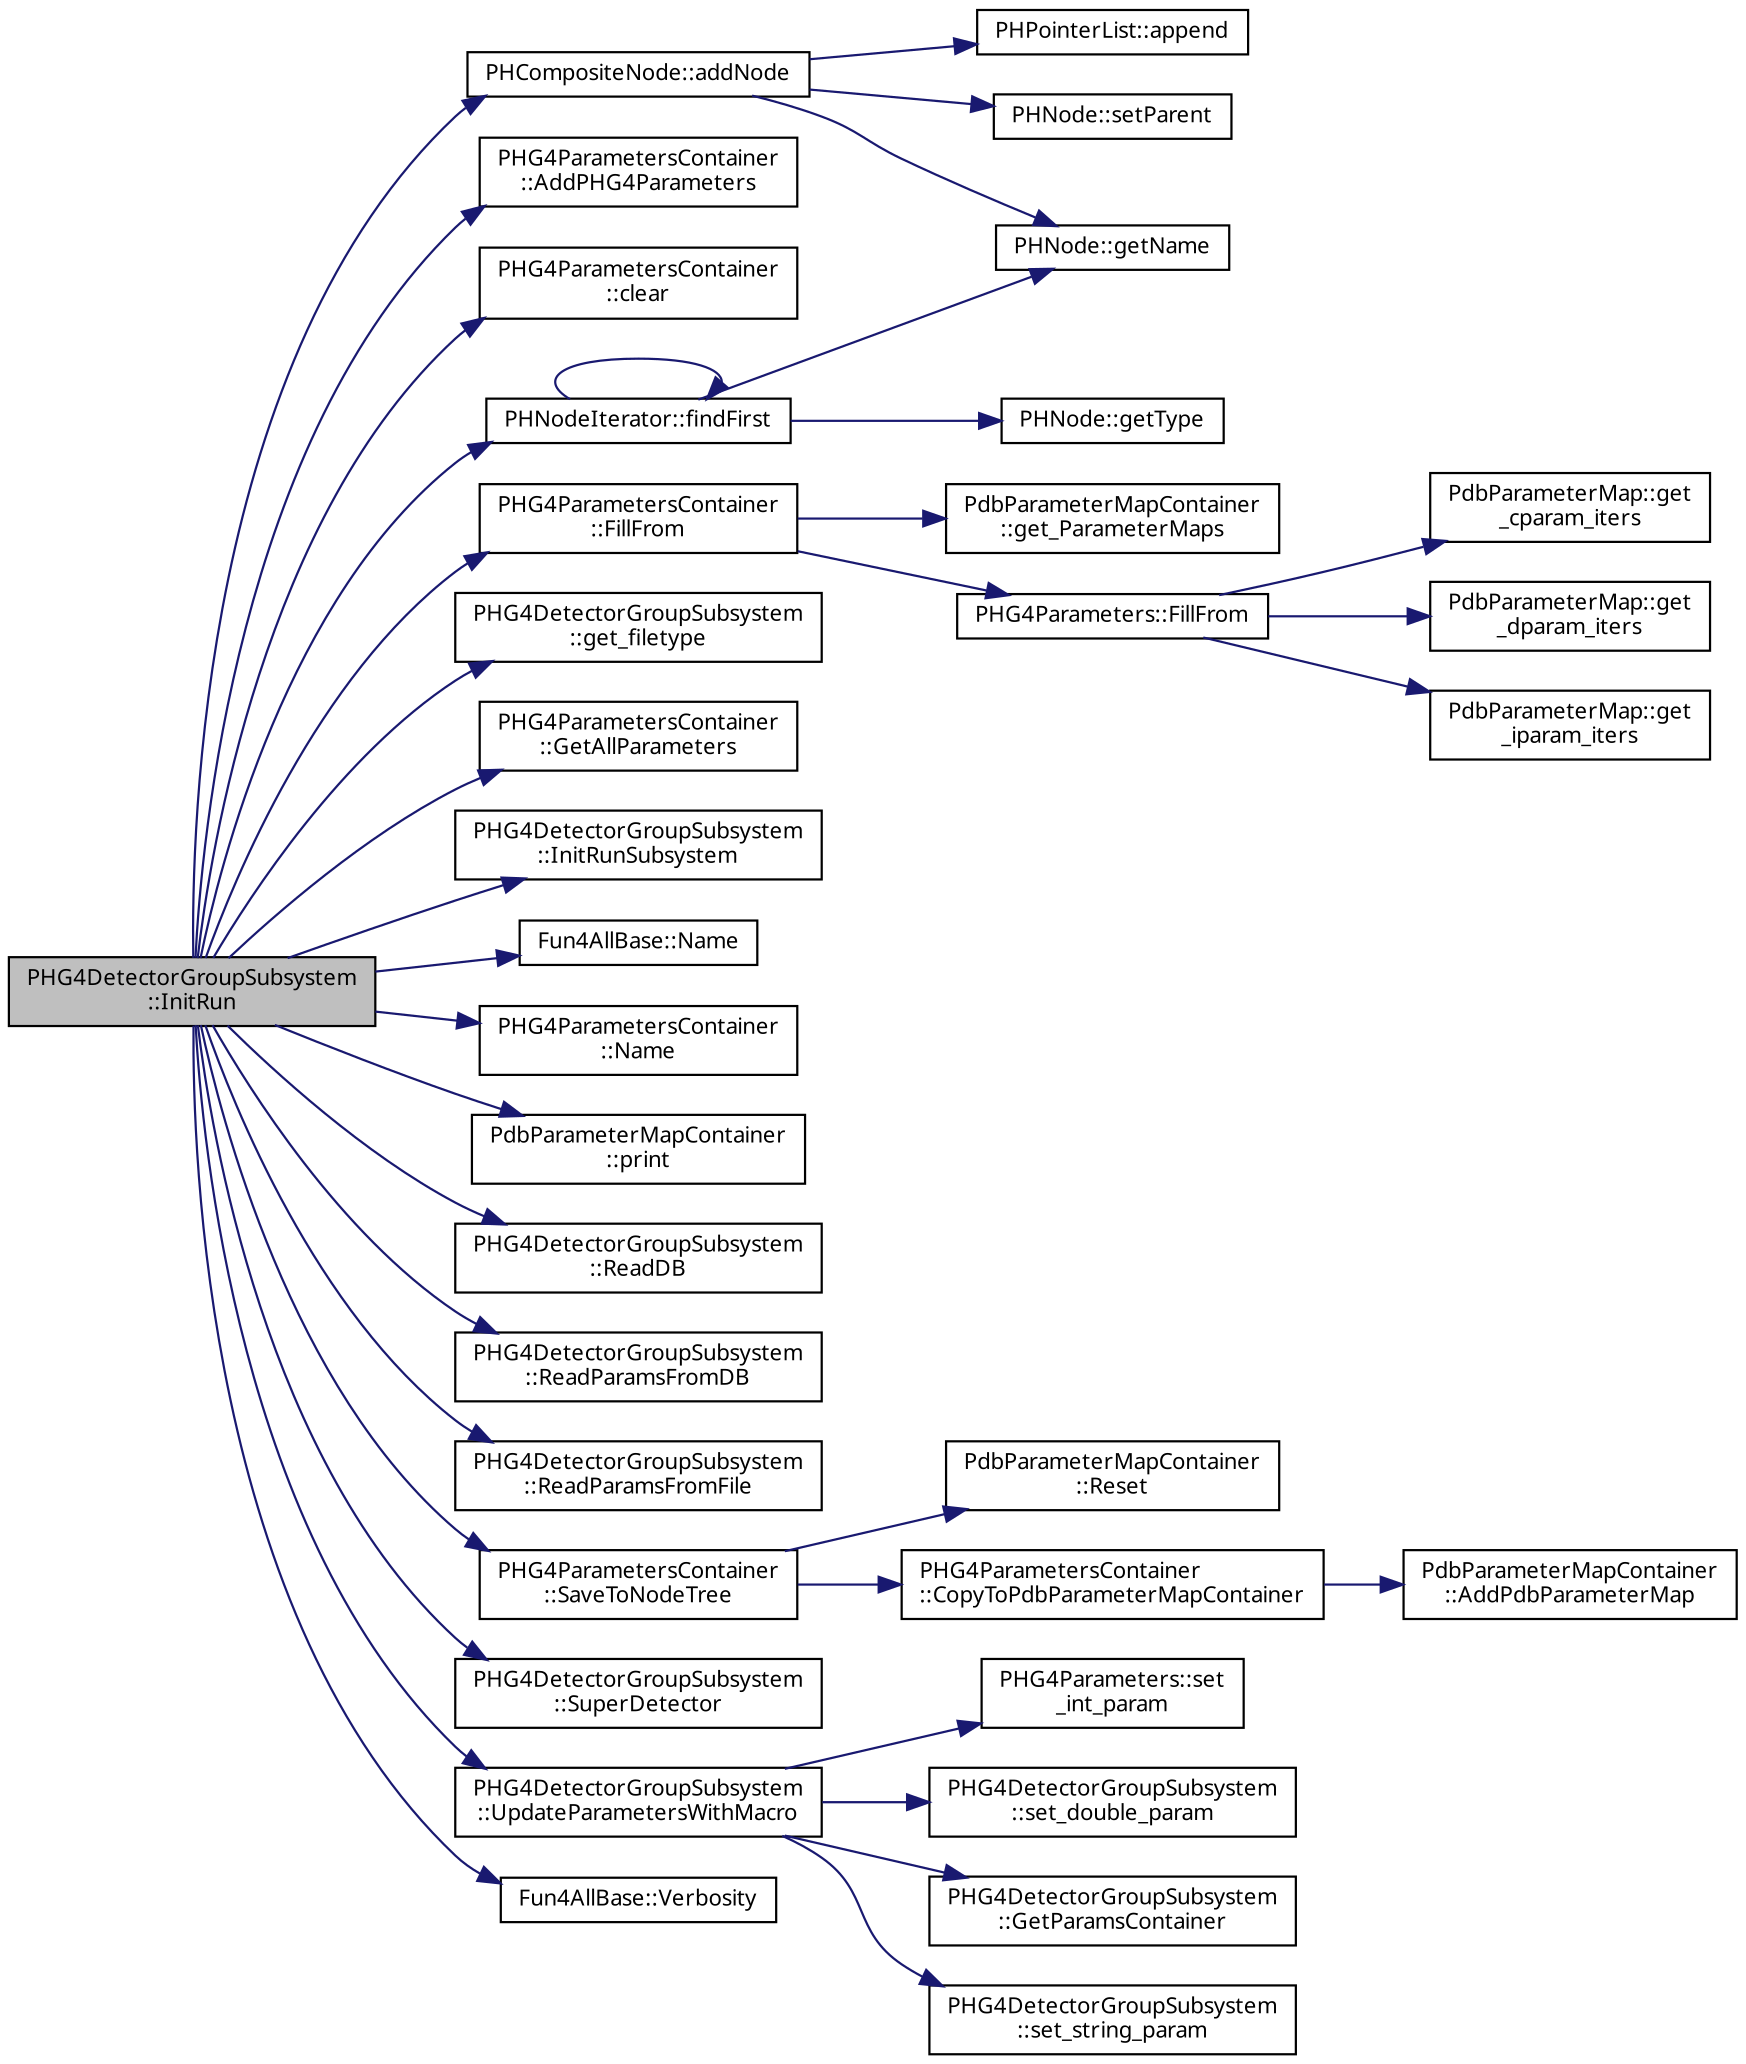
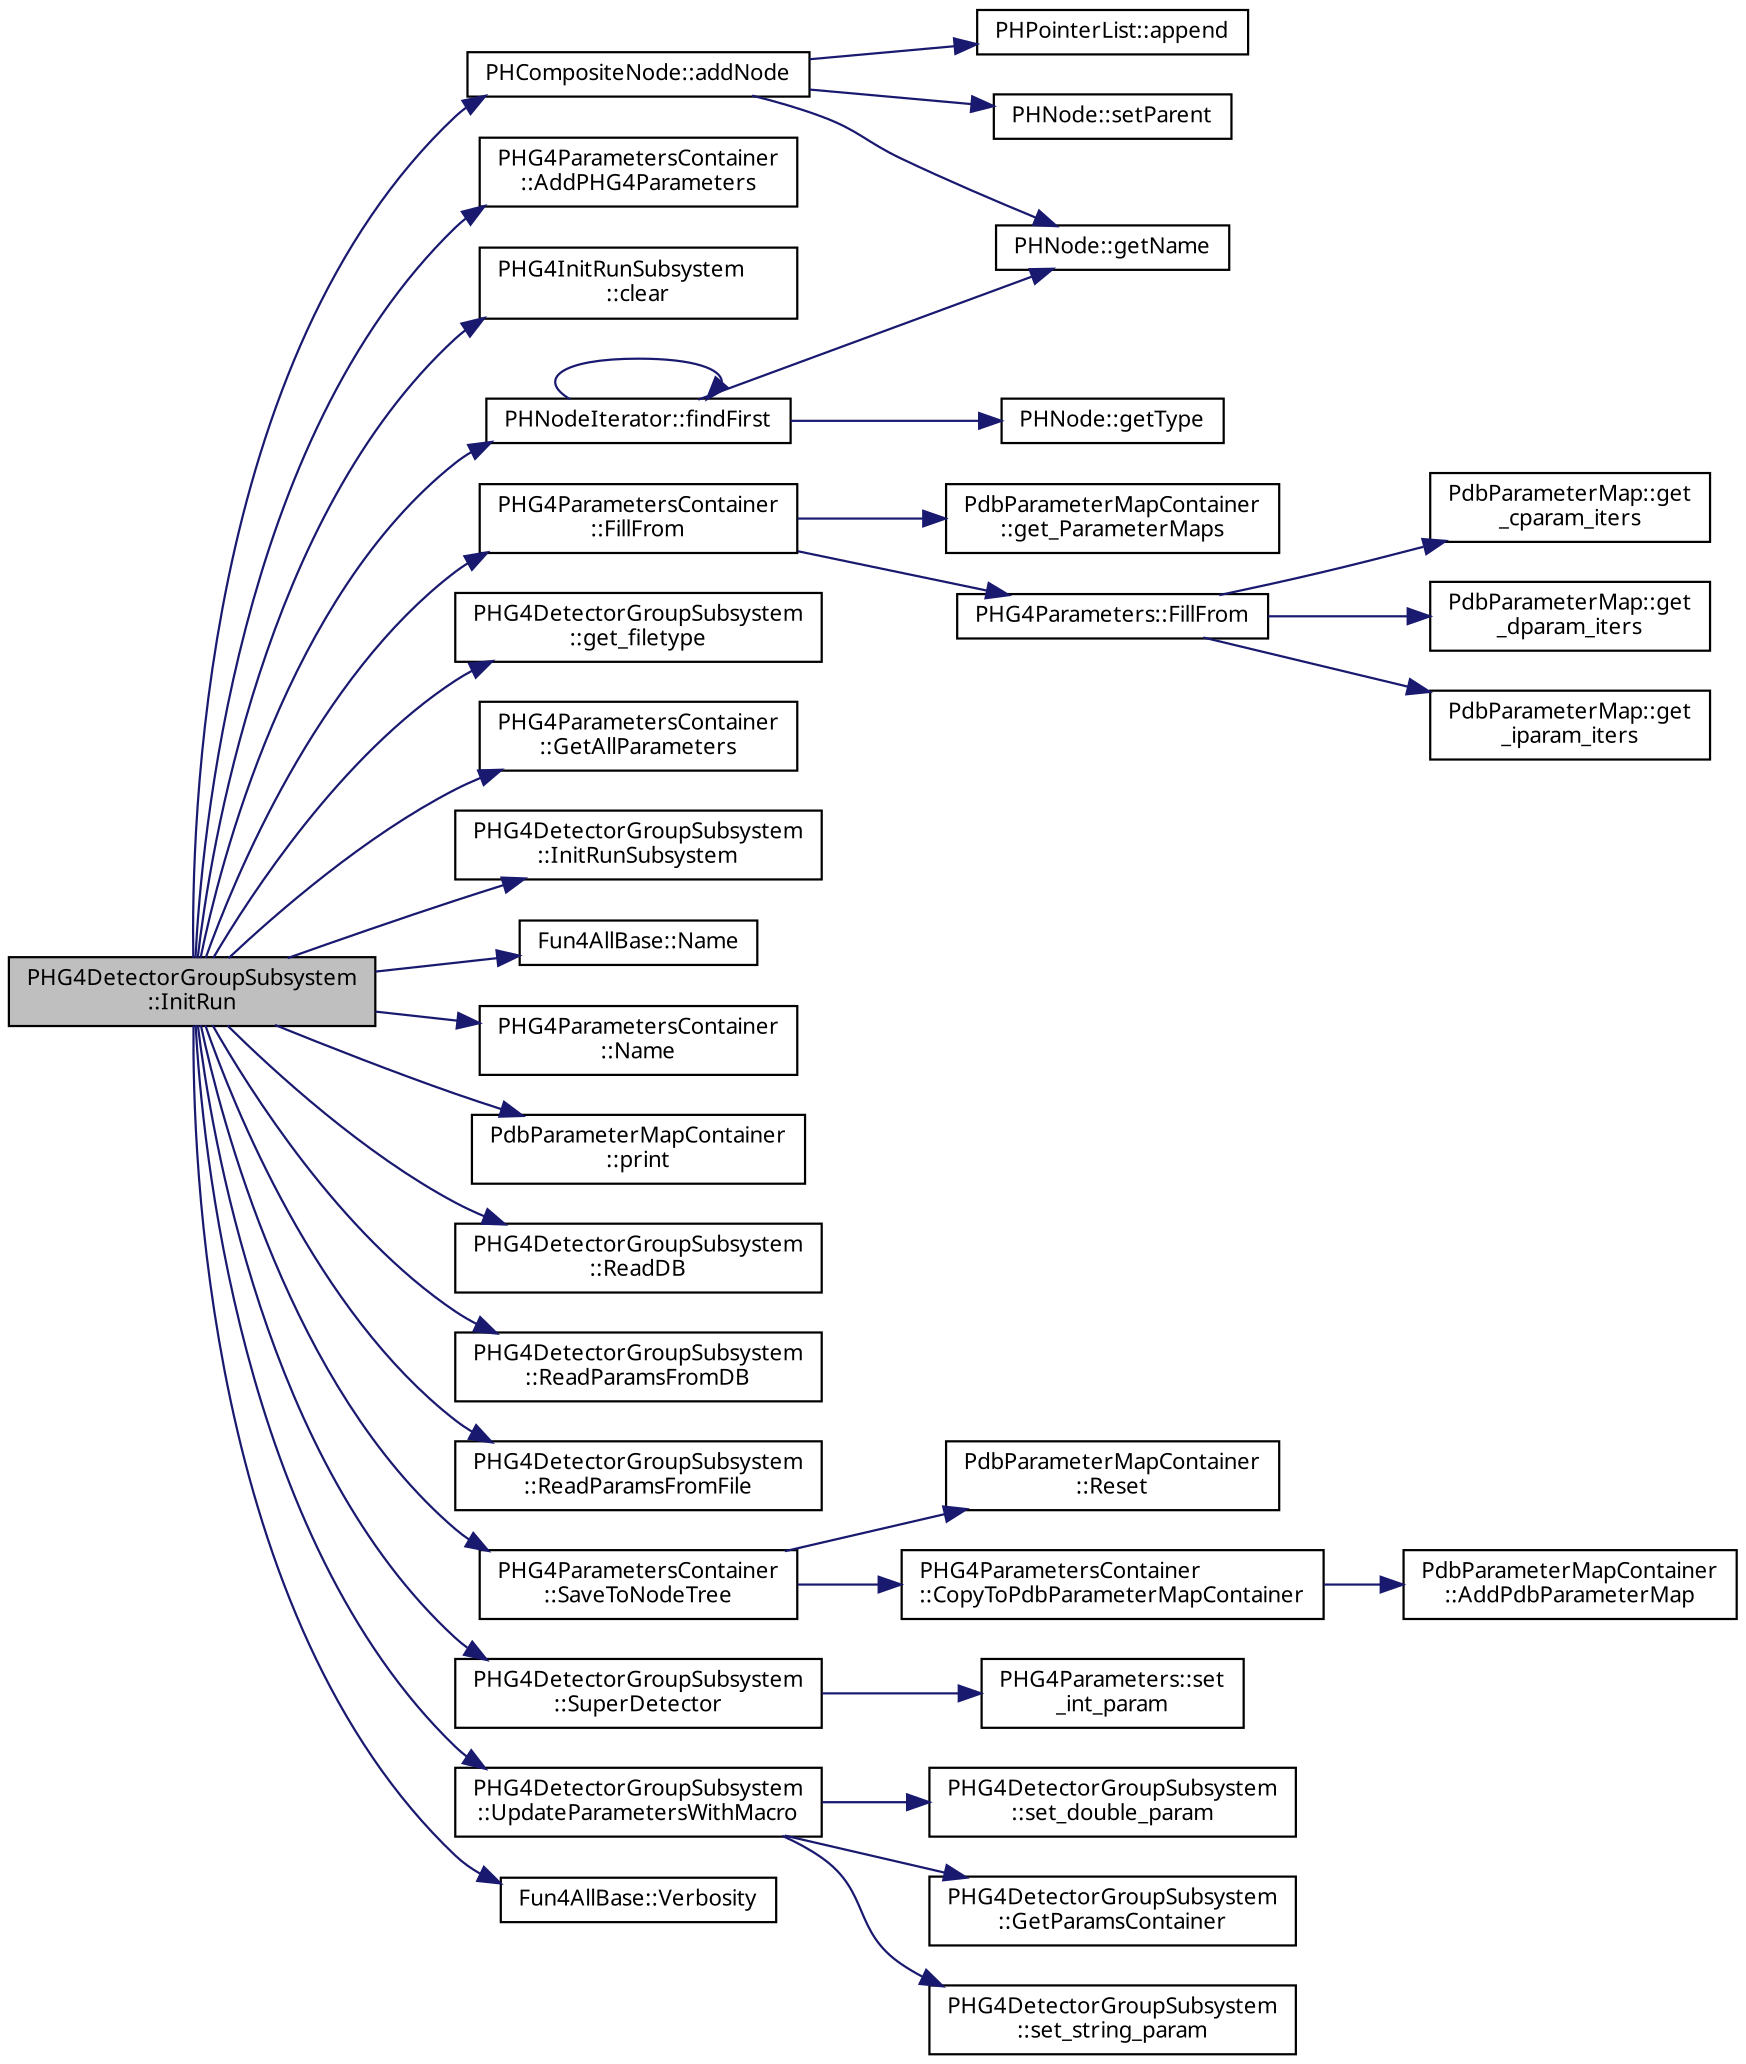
node "PHG4ParametersContainer ::clear": label "PHG4ParametersContainer ::clear" -> "PHG4InitRunSubsystem ::clear"
edge "PHG4DetectorGroupSubsystem ::UpdateParametersWithMacro" -> "PHG4Parameters::set _int_param": now "PHG4DetectorGroupSubsystem ::SuperDetector" -> "PHG4Parameters::set _int_param"
